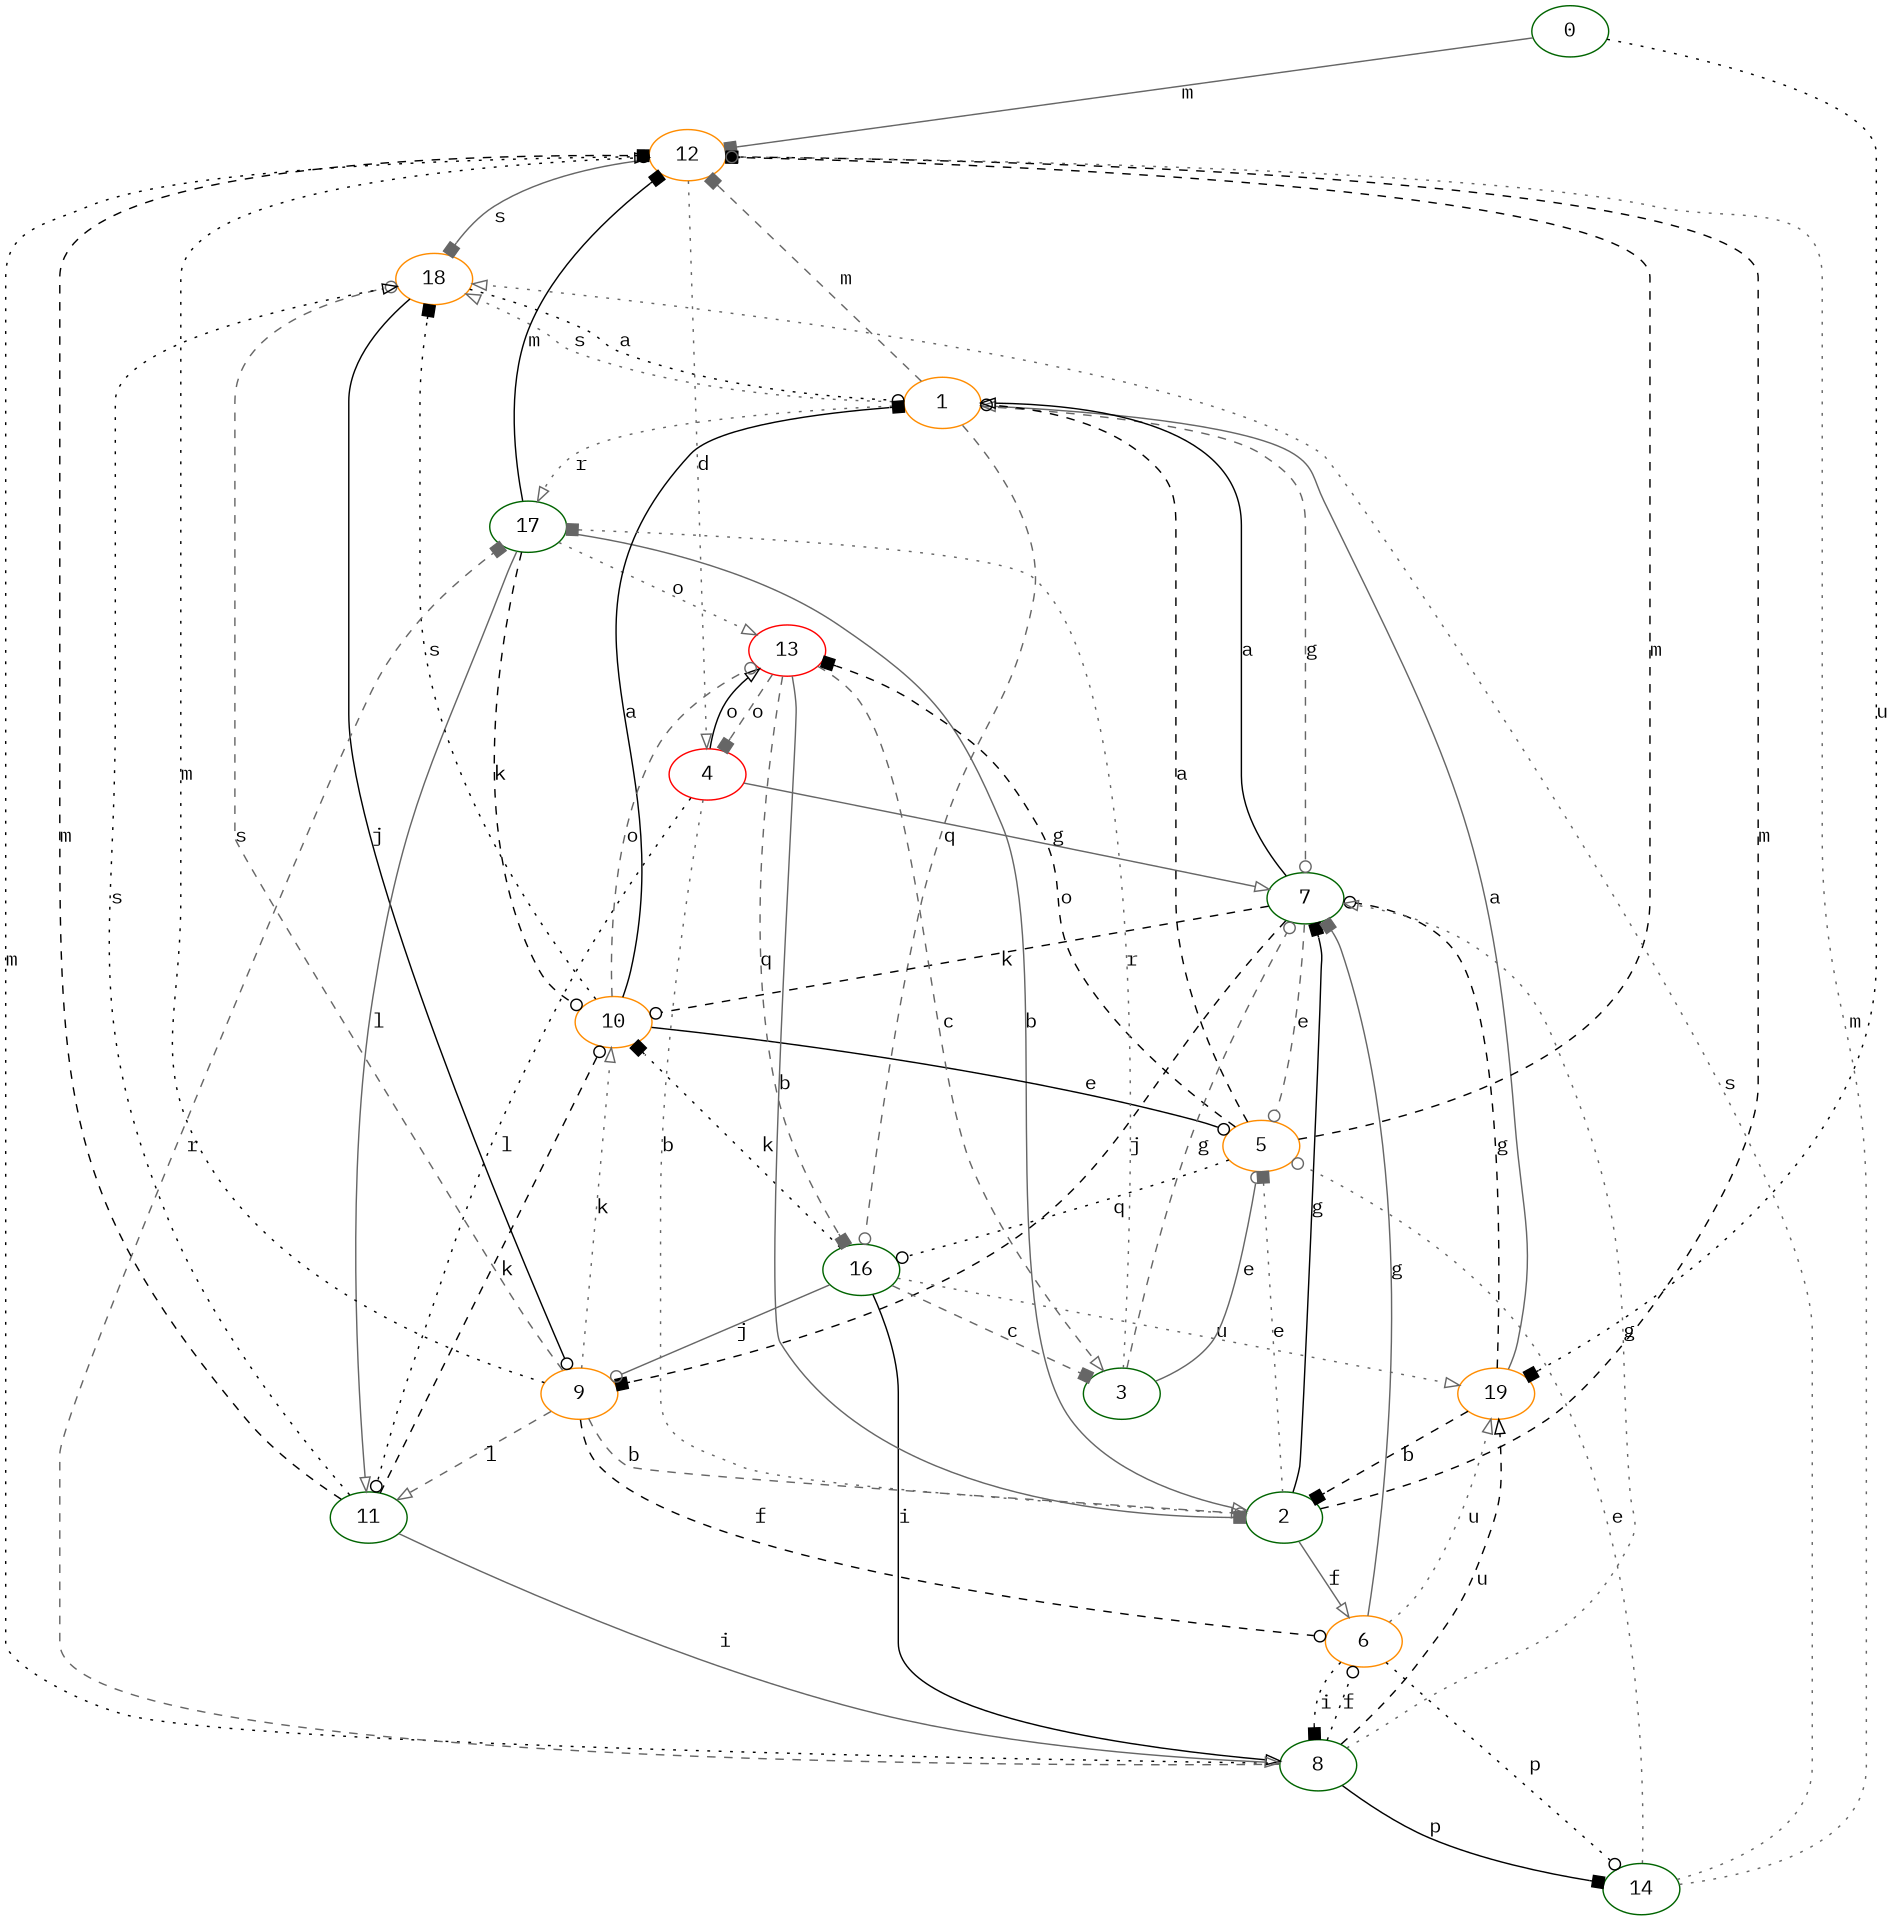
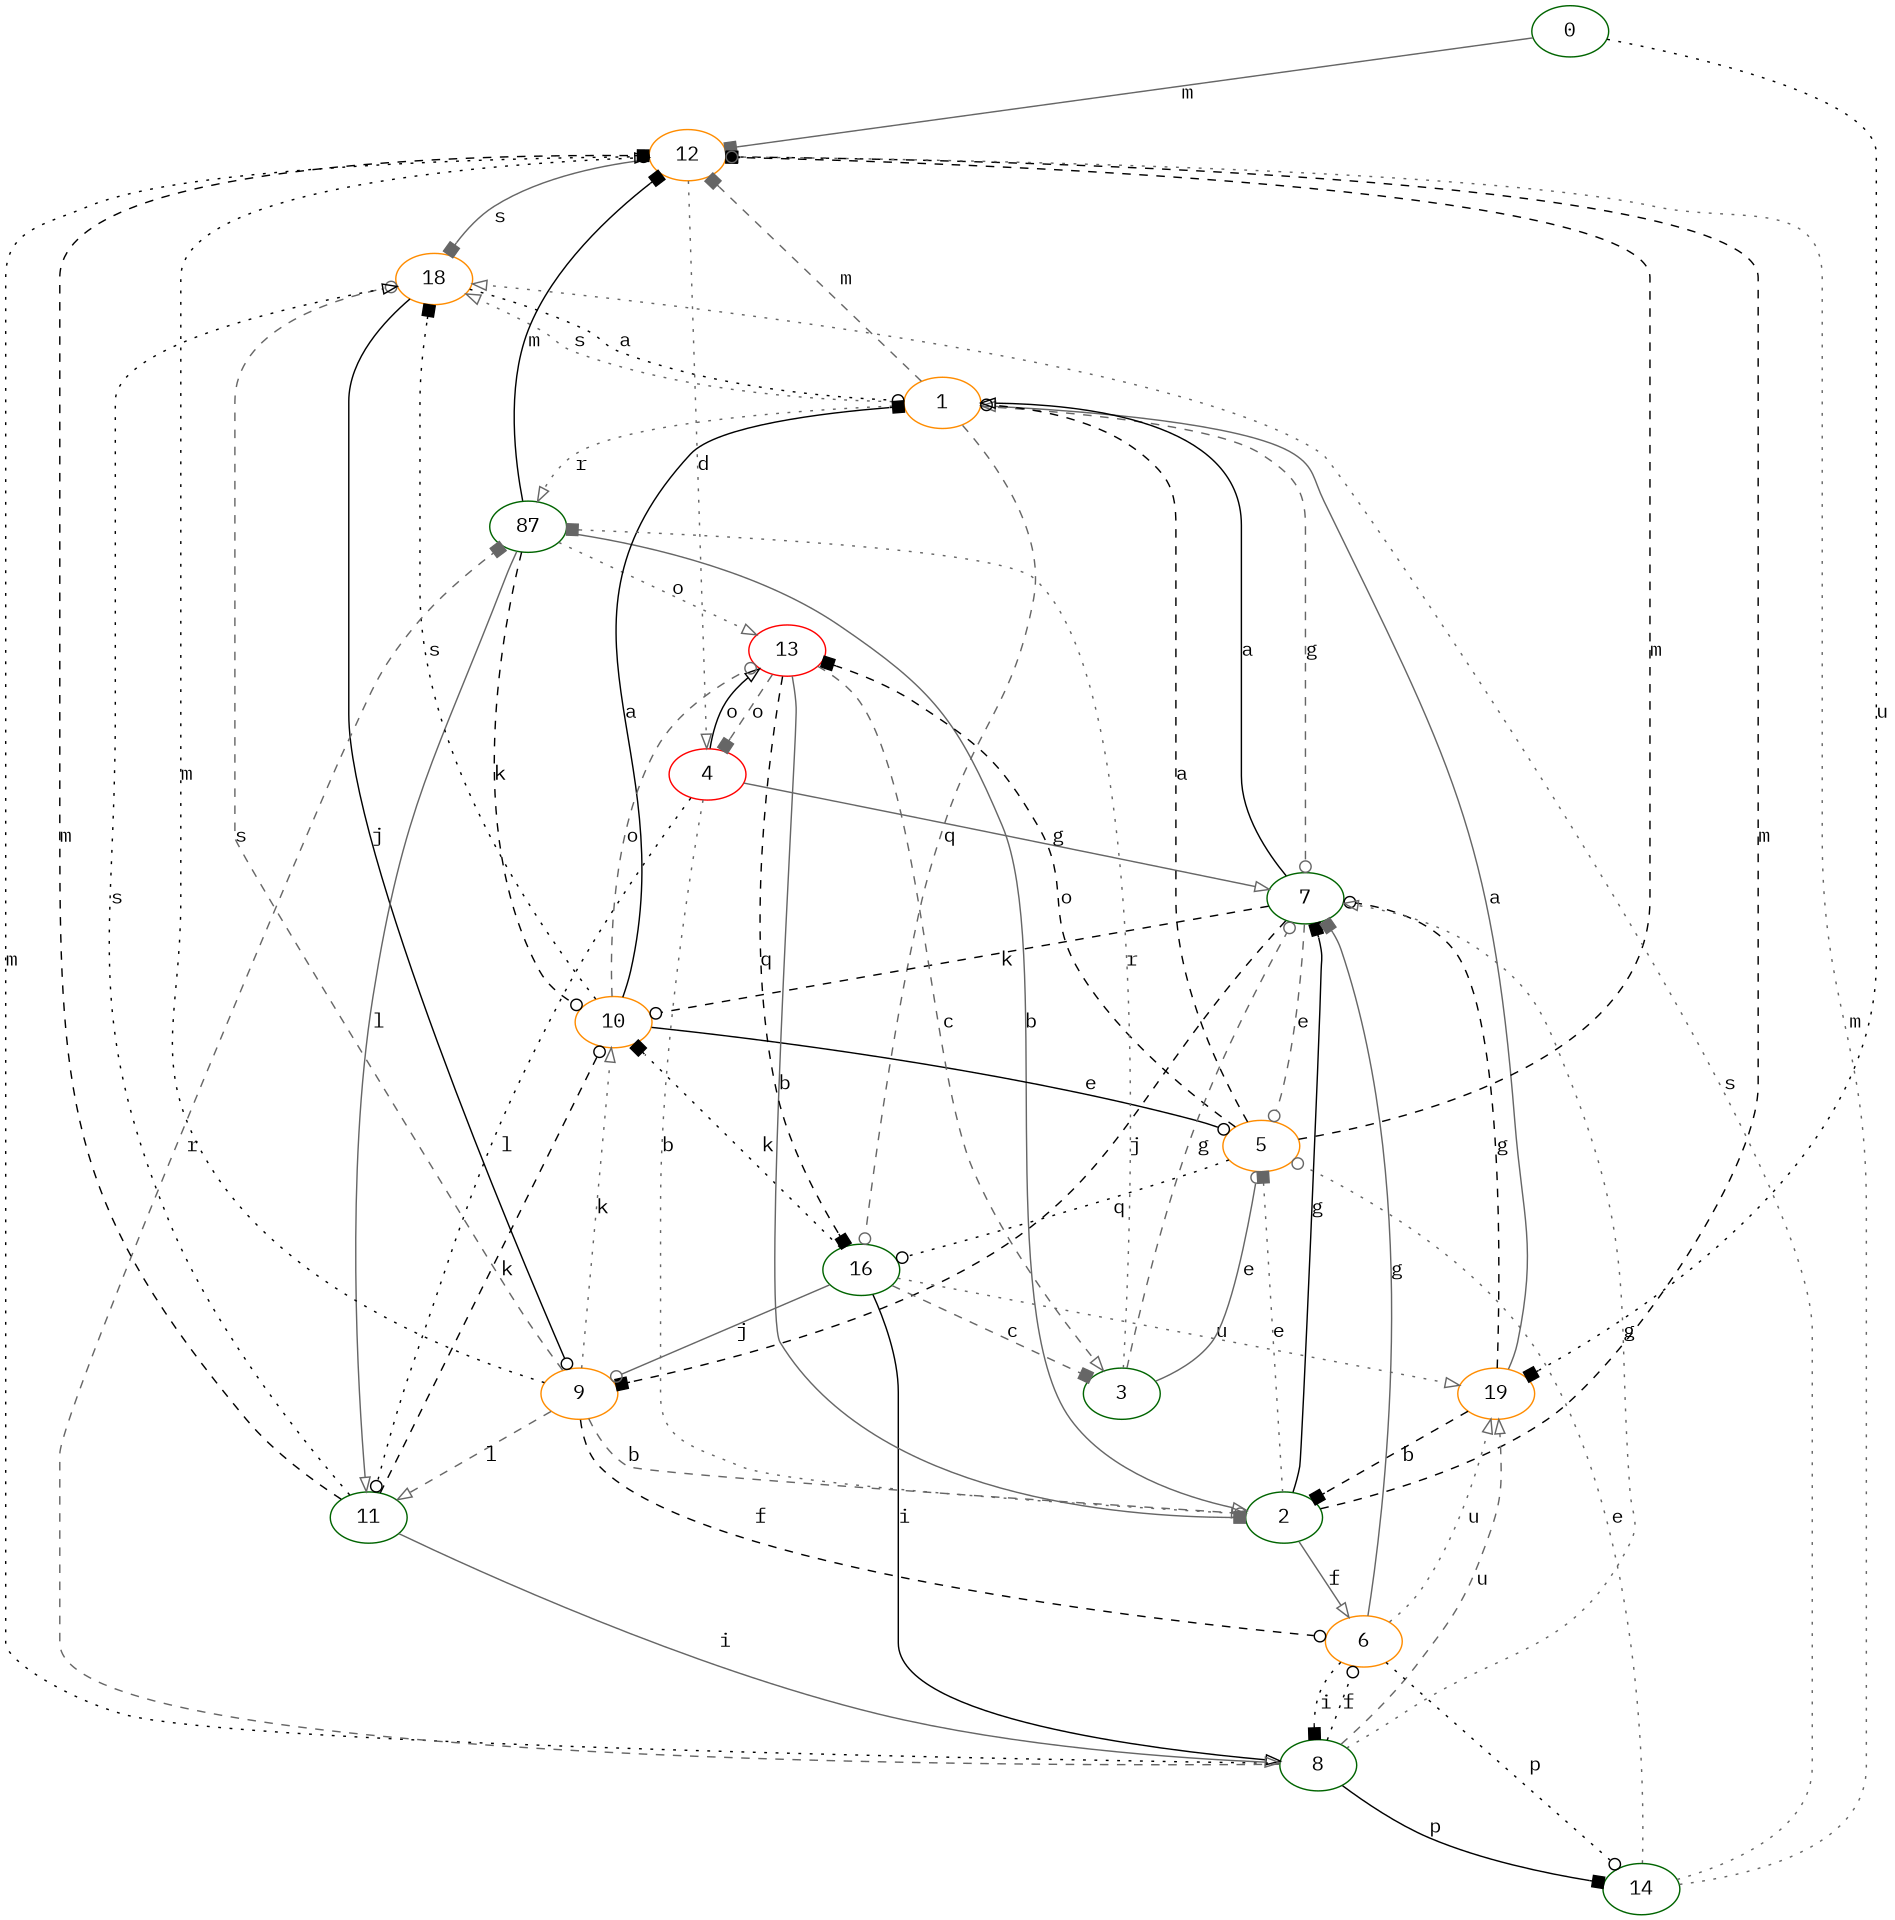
node "17": label "17" -> "87"
edge "13" -> "16": color gray40 -> black
edge "8" -> "19": color black -> gray40
